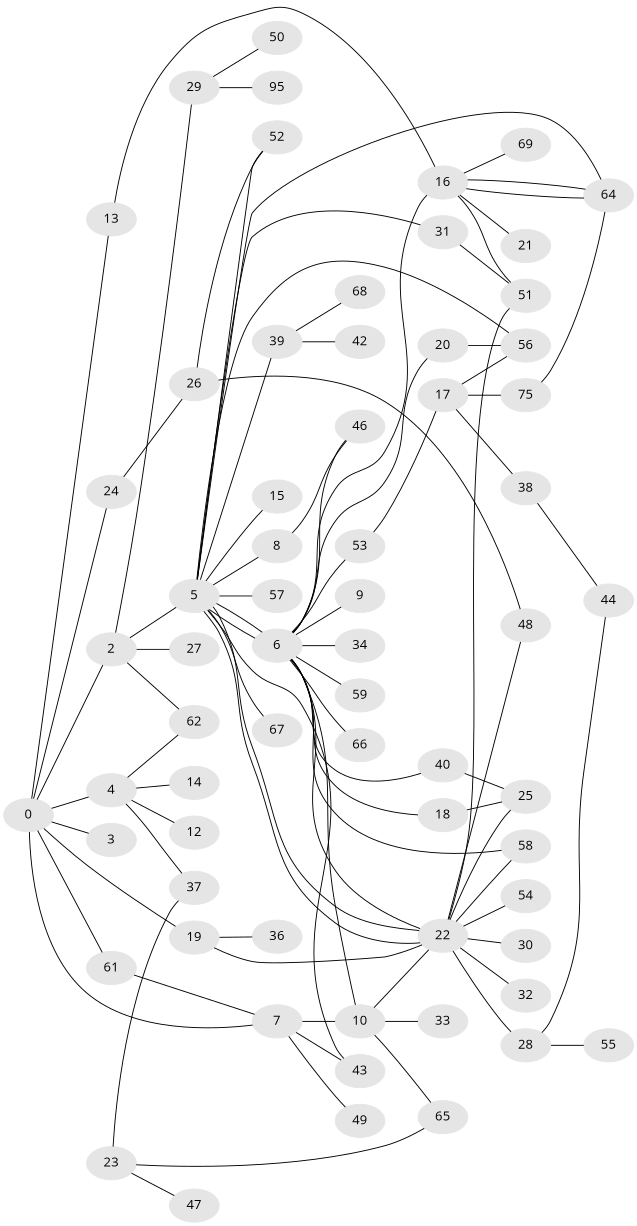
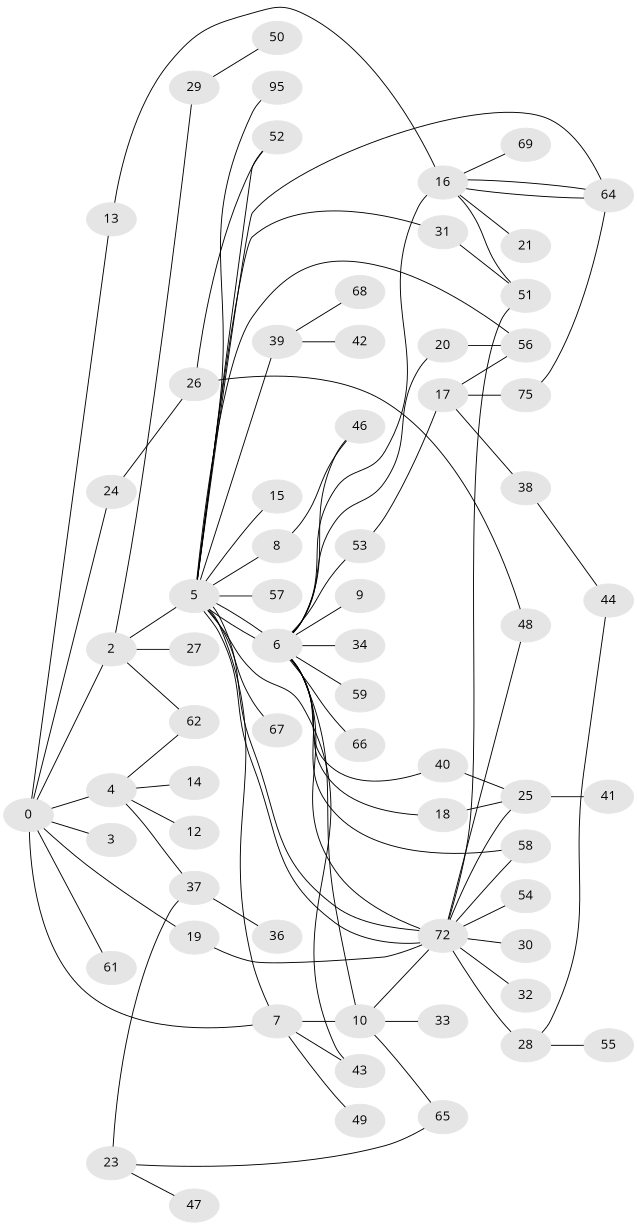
edge "29" -- "95": now "5" -- "95"
node "41": added
node "22": label "22" -> "72"
edge "36" -- "19": now "36" -- "37"
edge "61" -- "7": now "5" -- "7"
